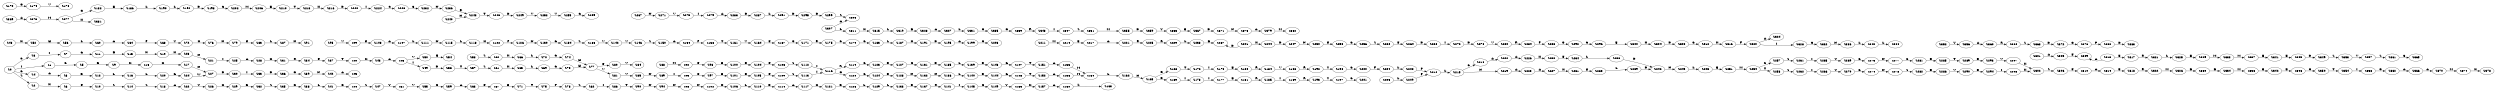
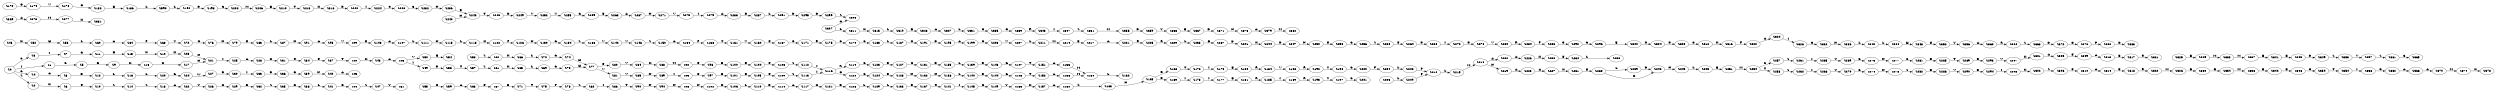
node "S190": label "S190" -> "S590"
edge "S377" -> "S182": now "S178" -> "S182"
node "S263": added
edge "S91" -> "S95": added, label "A"
node "S207": added
node "S348": added
edge "S320" -> "S328": now "S324" -> "S328"
edge "S241" -> "S237": reversed
edge "S321" -> "S325": removed, label "L"
edge "S313" -> "S309": reversed
edge "S238" -> "S242": now "S235" -> "S242"
edge "S84" -> "S88": added, label "K"
edge "S297" -> "S302": now "S297" -> "S301"
edge "S215" -> "S218": label "C" -> "M"
edge "S17" -> "S27": now "S17" -> "S21"
edge "S215" -> "S219": now "S218" -> "S219"
edge "S162" -> "S165": now "S163" -> "S165"
edge "S51" -> "S55": removed, label "V"
